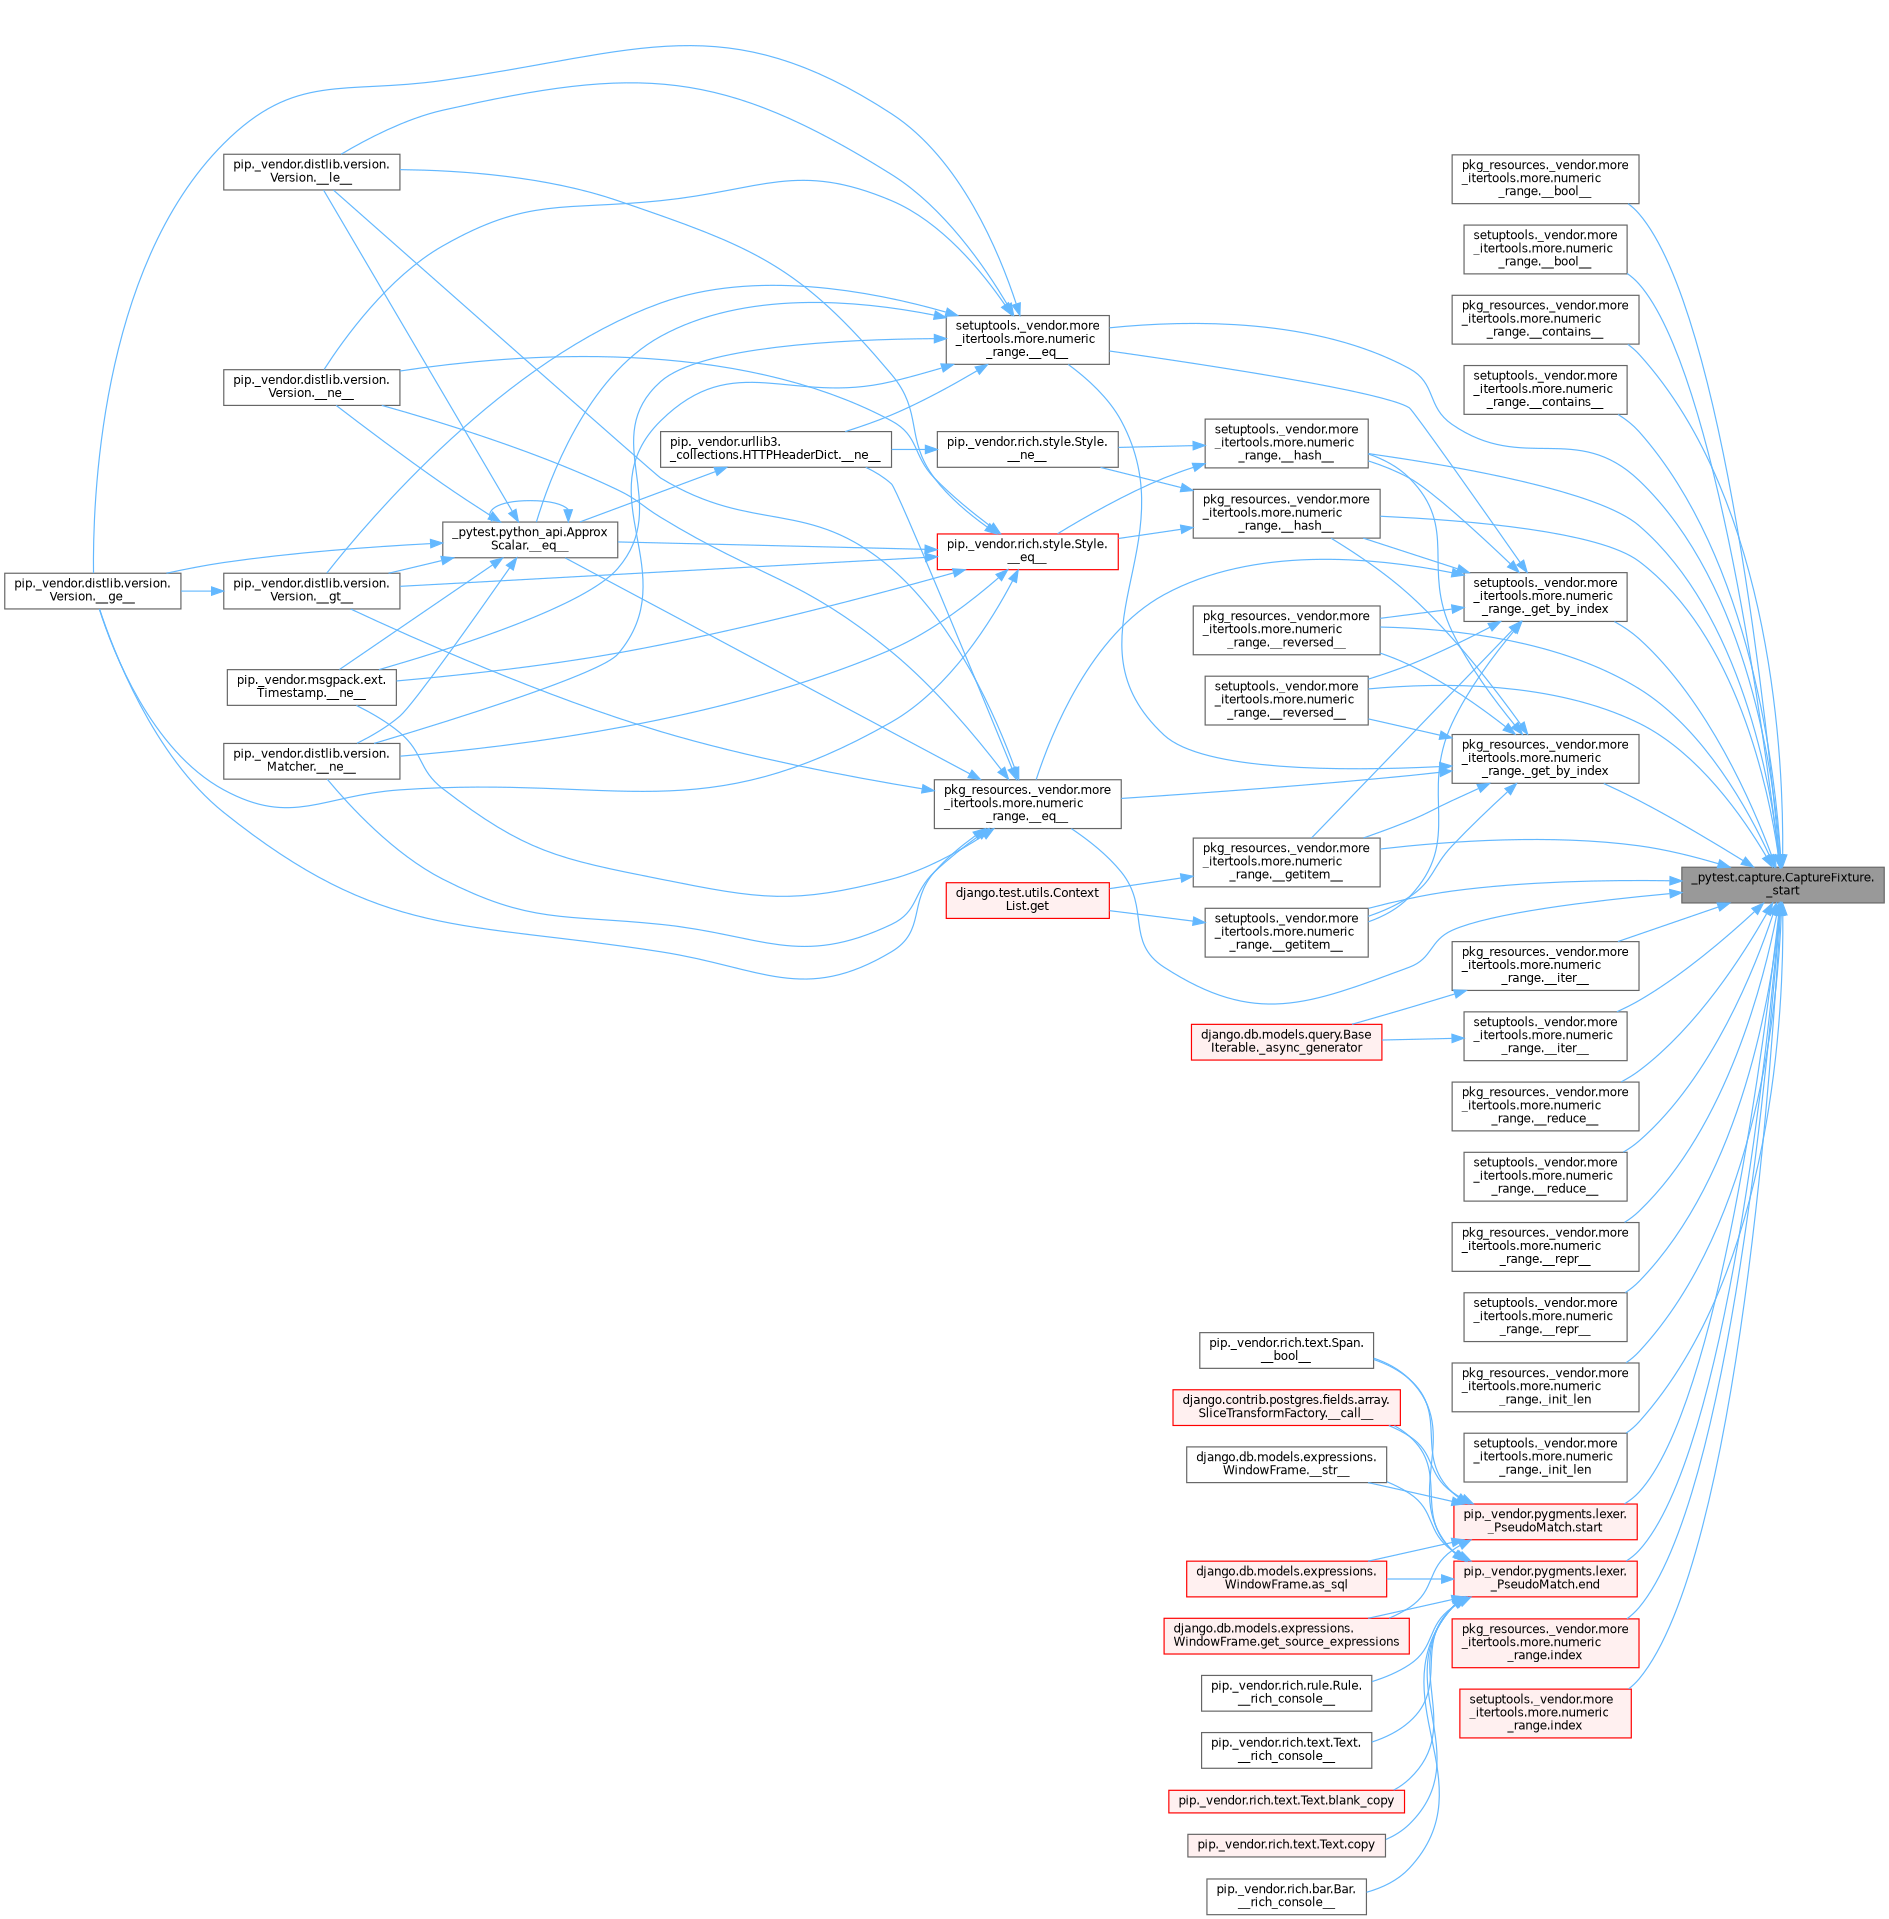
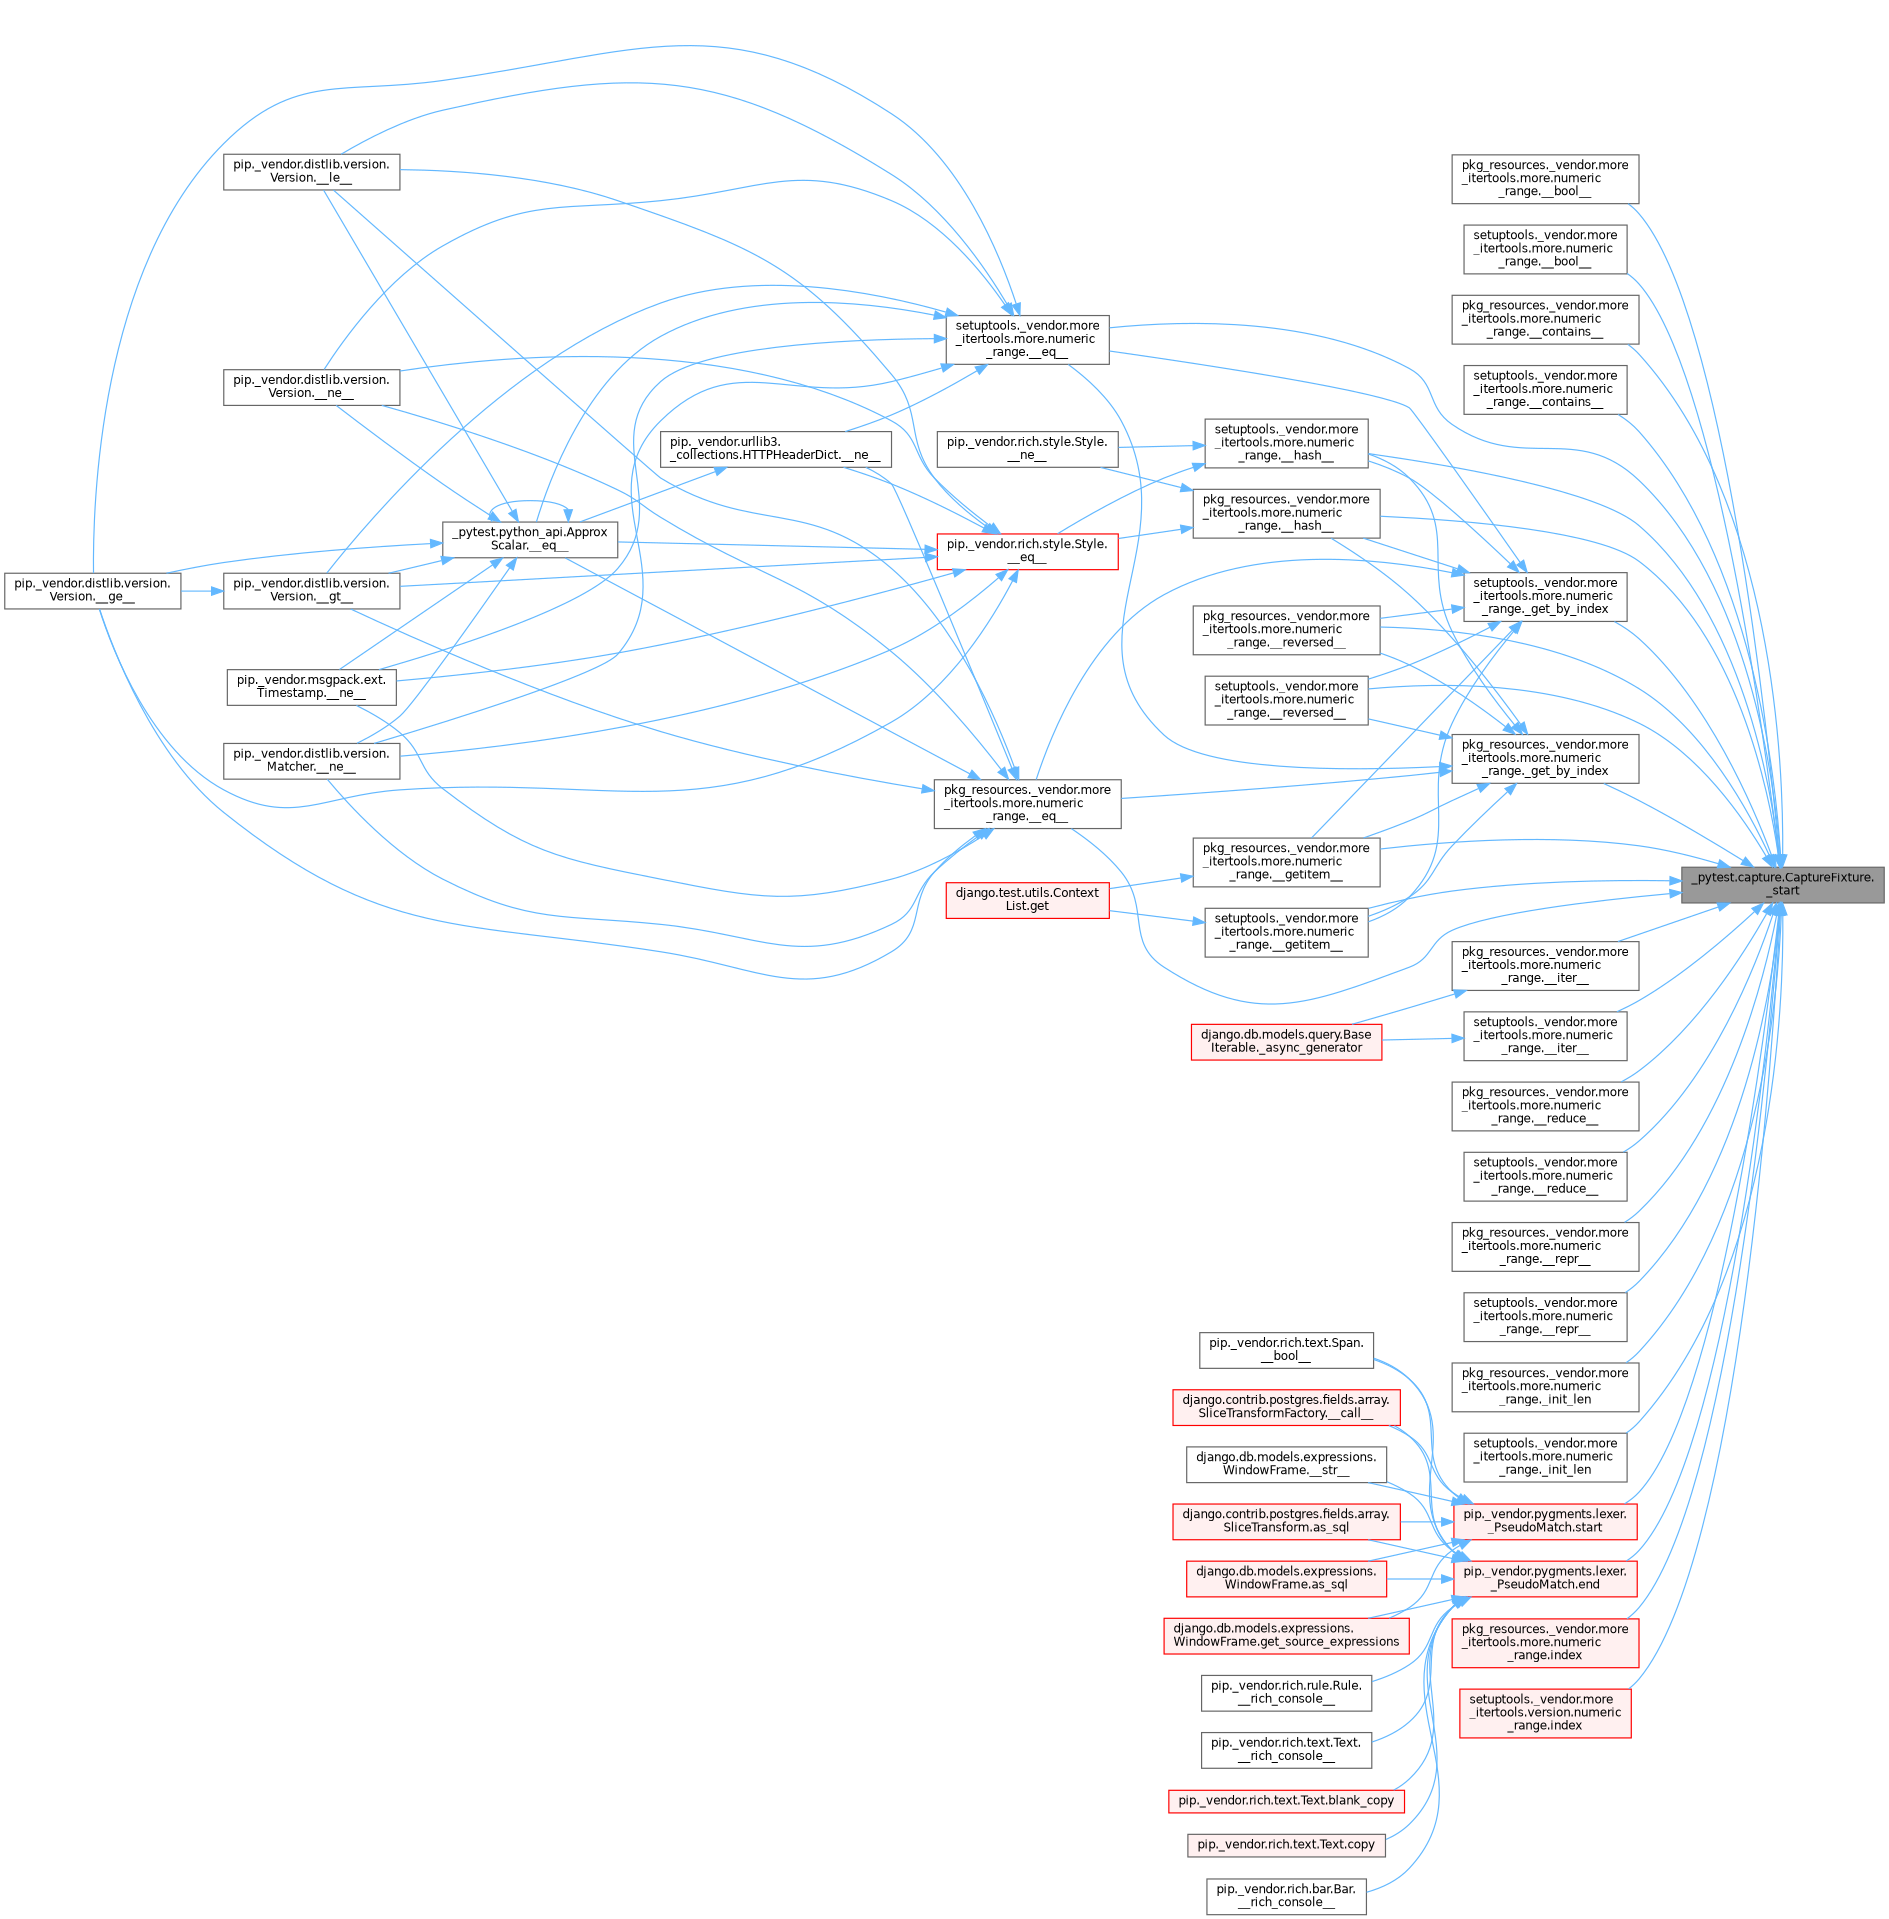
edge "pip._vendor.urllib3. _collections.HTTPHeaderDict.__ne__" -> "pip._vendor.rich.style.Style. __ne__": now "pip._vendor.urllib3. _collections.HTTPHeaderDict.__ne__" -> "pip._vendor.rich.style.Style. __eq__"
node "django.contrib.postgres.fields.array. SliceTransform.as_sql": added
node "setuptools._vendor.more _itertools.more.numeric _range.index": label "setuptools._vendor.more _itertools.more.numeric _range.index" -> "setuptools._vendor.more _itertools.version.numeric _range.index"
